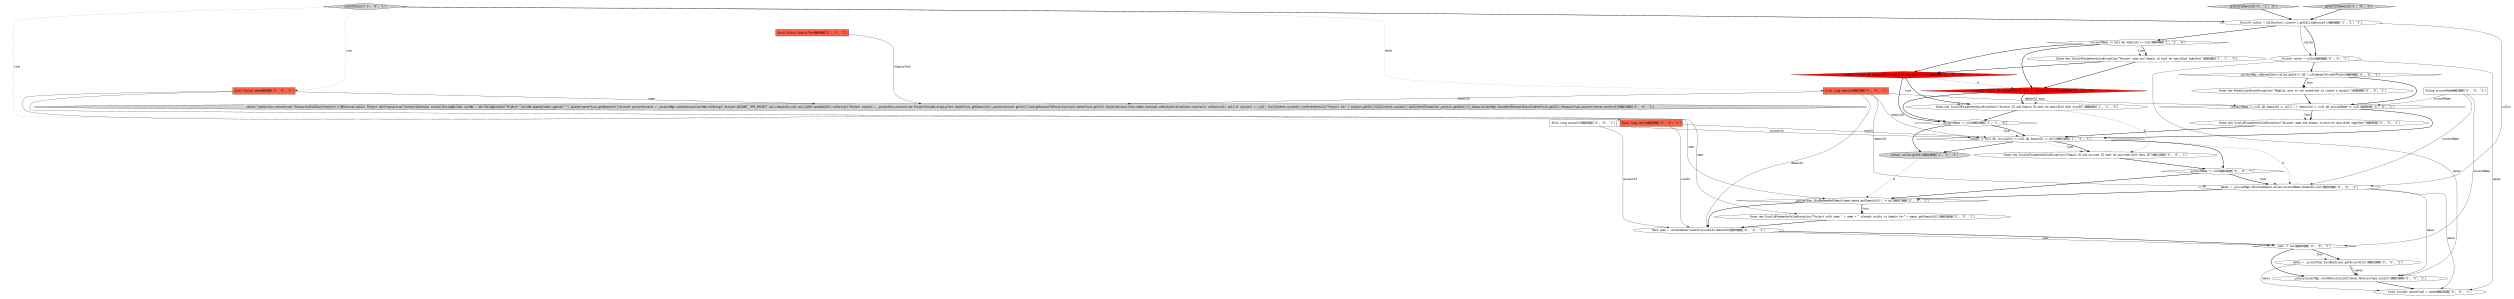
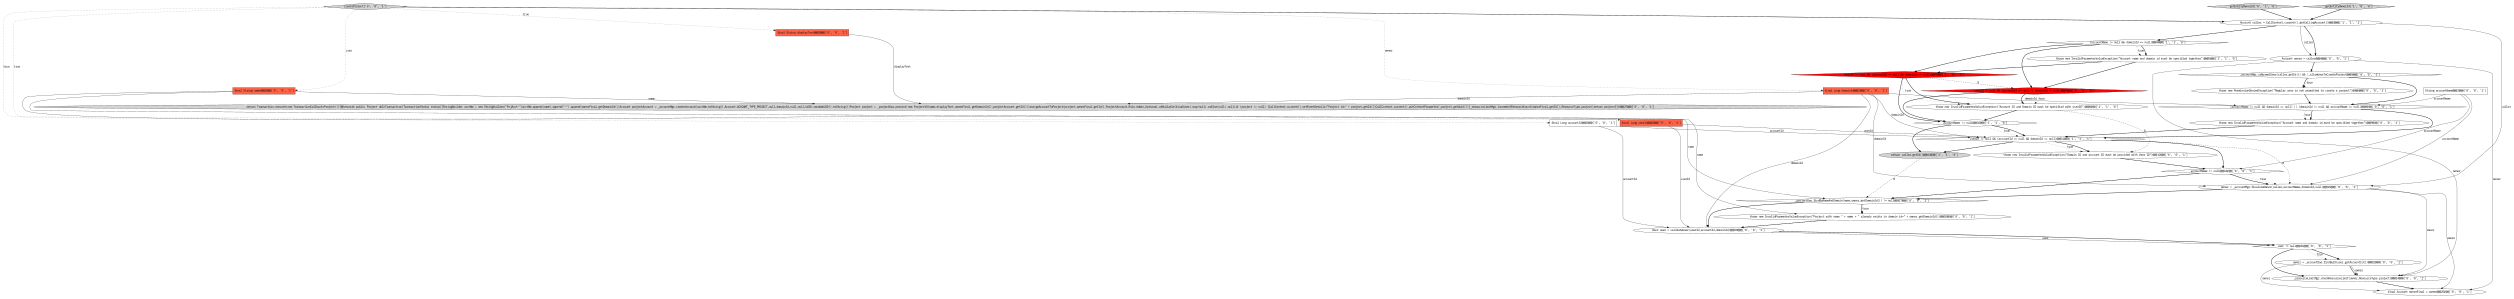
edge "createProject['0', '0', '1']" -> "final String displayText@@@2@@@['0', '0', '1']": added, label "true"
edge "createProject['0', '0', '1']" -> "final Long accountId@@@2@@@['0', '0', '1']": added, label "true"
edge "String accountName@@@2@@@['0', '0', '1']" -> "user != null@@@21@@@['0', '0', '1']": now "String accountName@@@2@@@['0', '0', '1']" -> "accountName != null@@@14@@@['0', '0', '1']"
